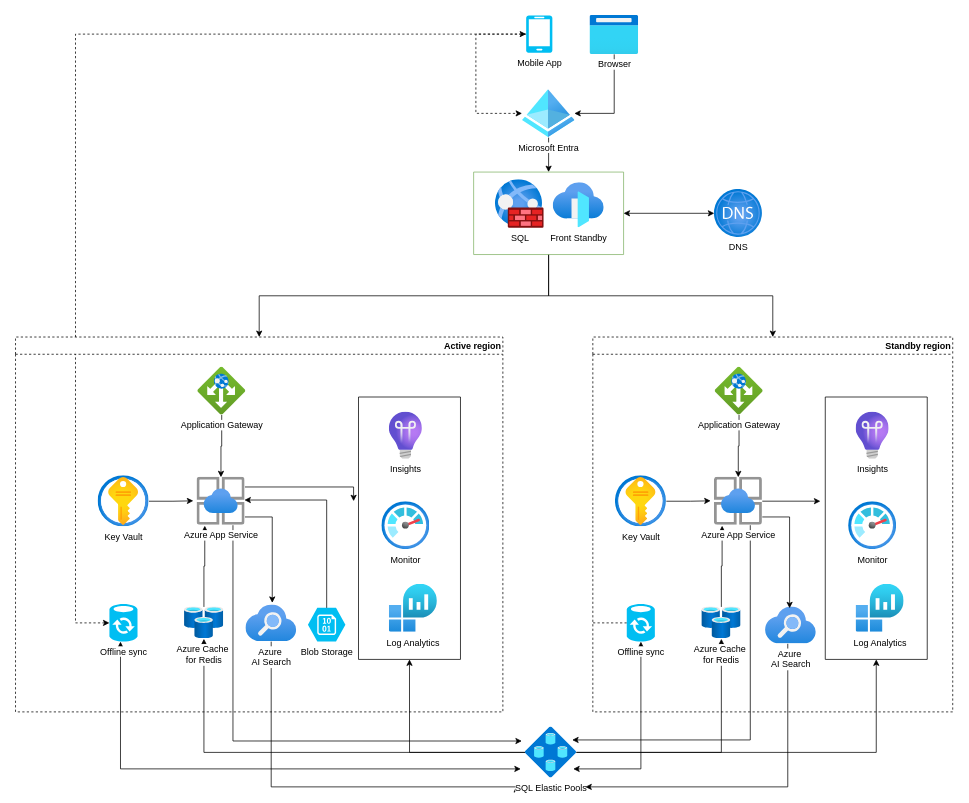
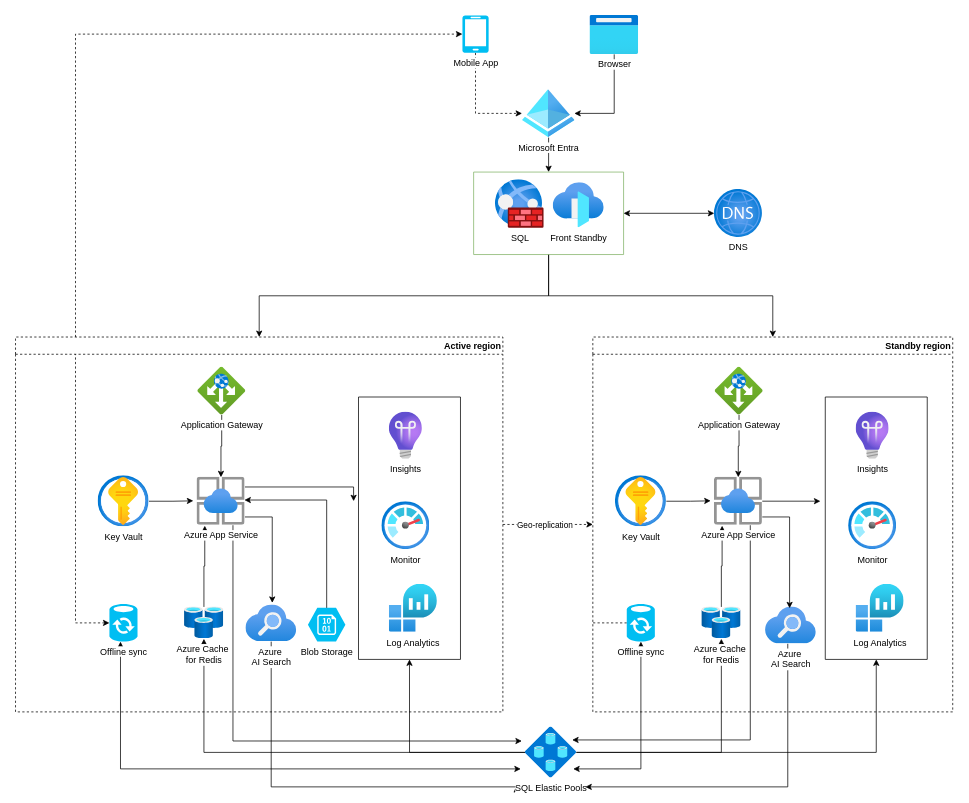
node "Mobile App": moved (539, 34) -> (476, 34)
edge "Active region" -> "Standby region": added, label "Geo-replication"
